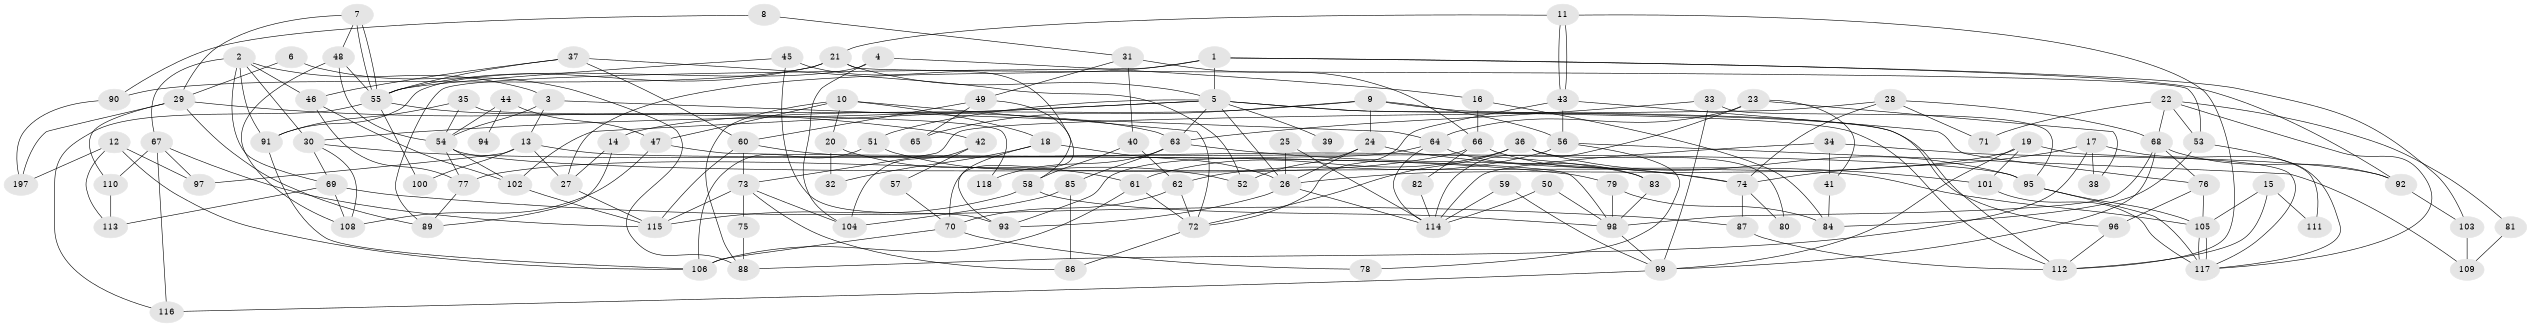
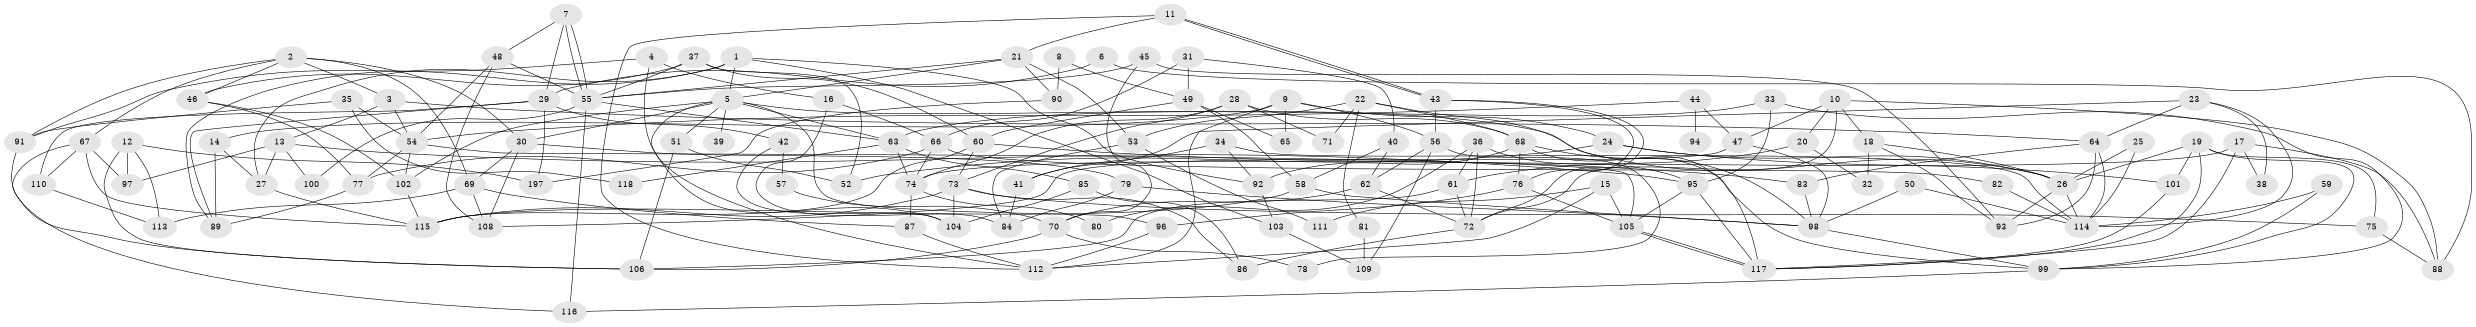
edge "8" -- "31": now "8" -- "49"
edge "19" -- "75": added
